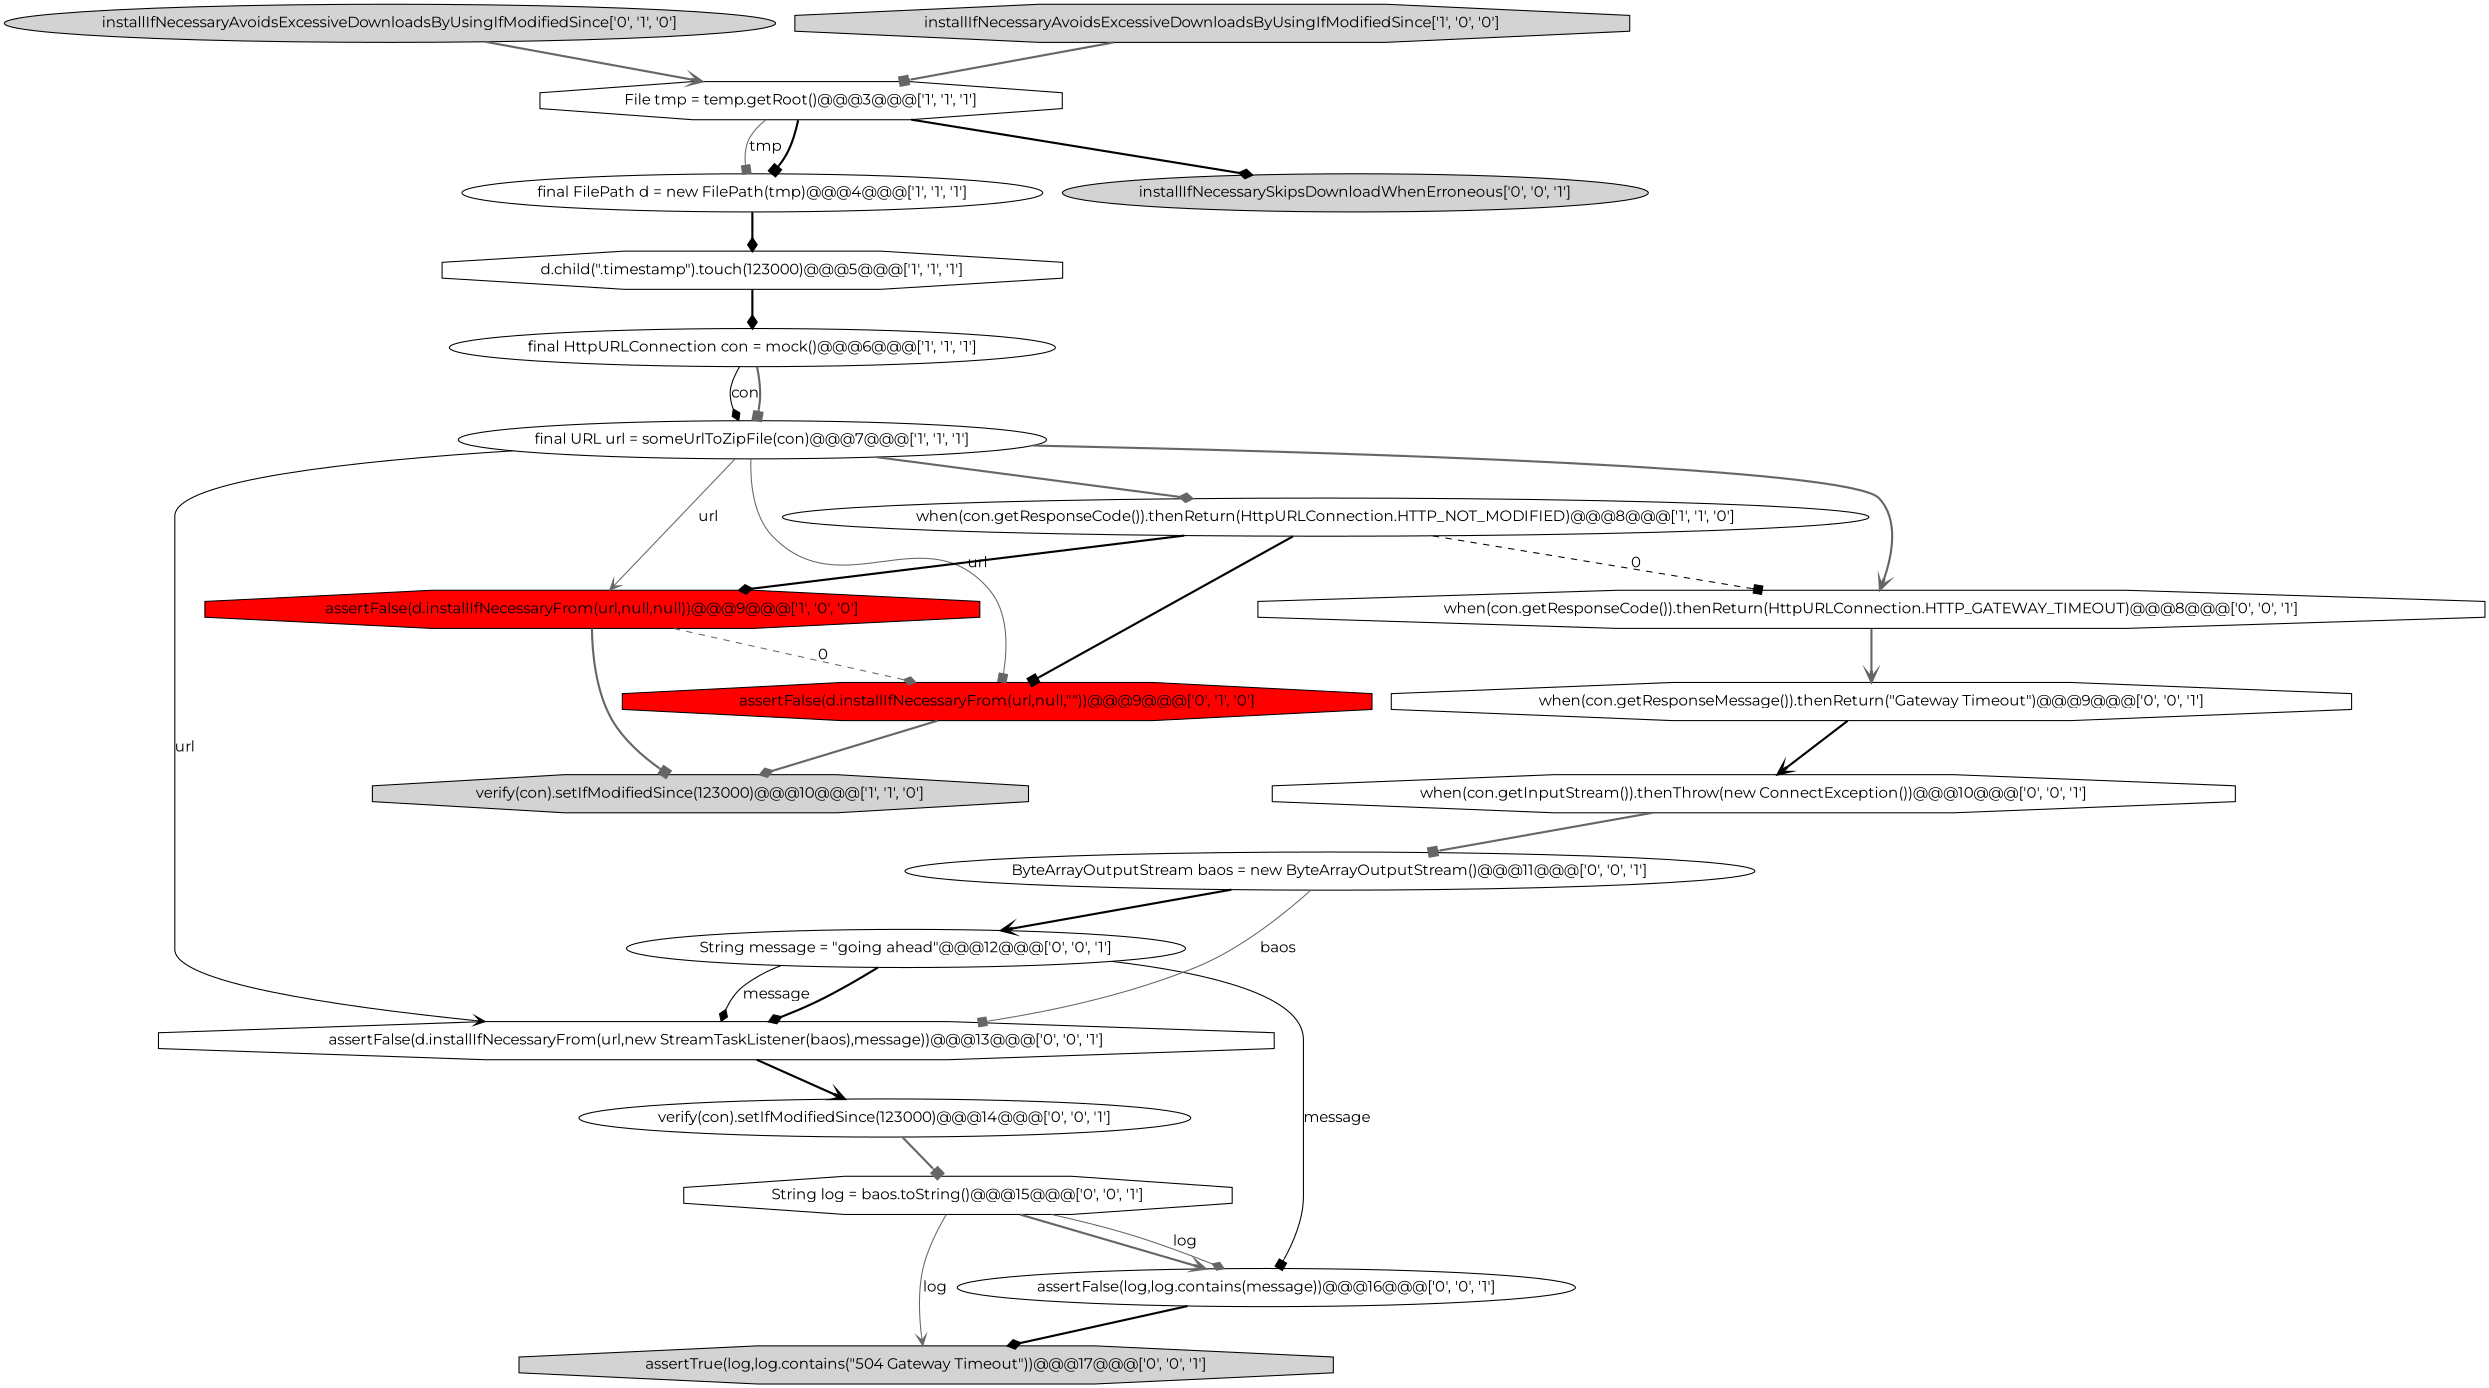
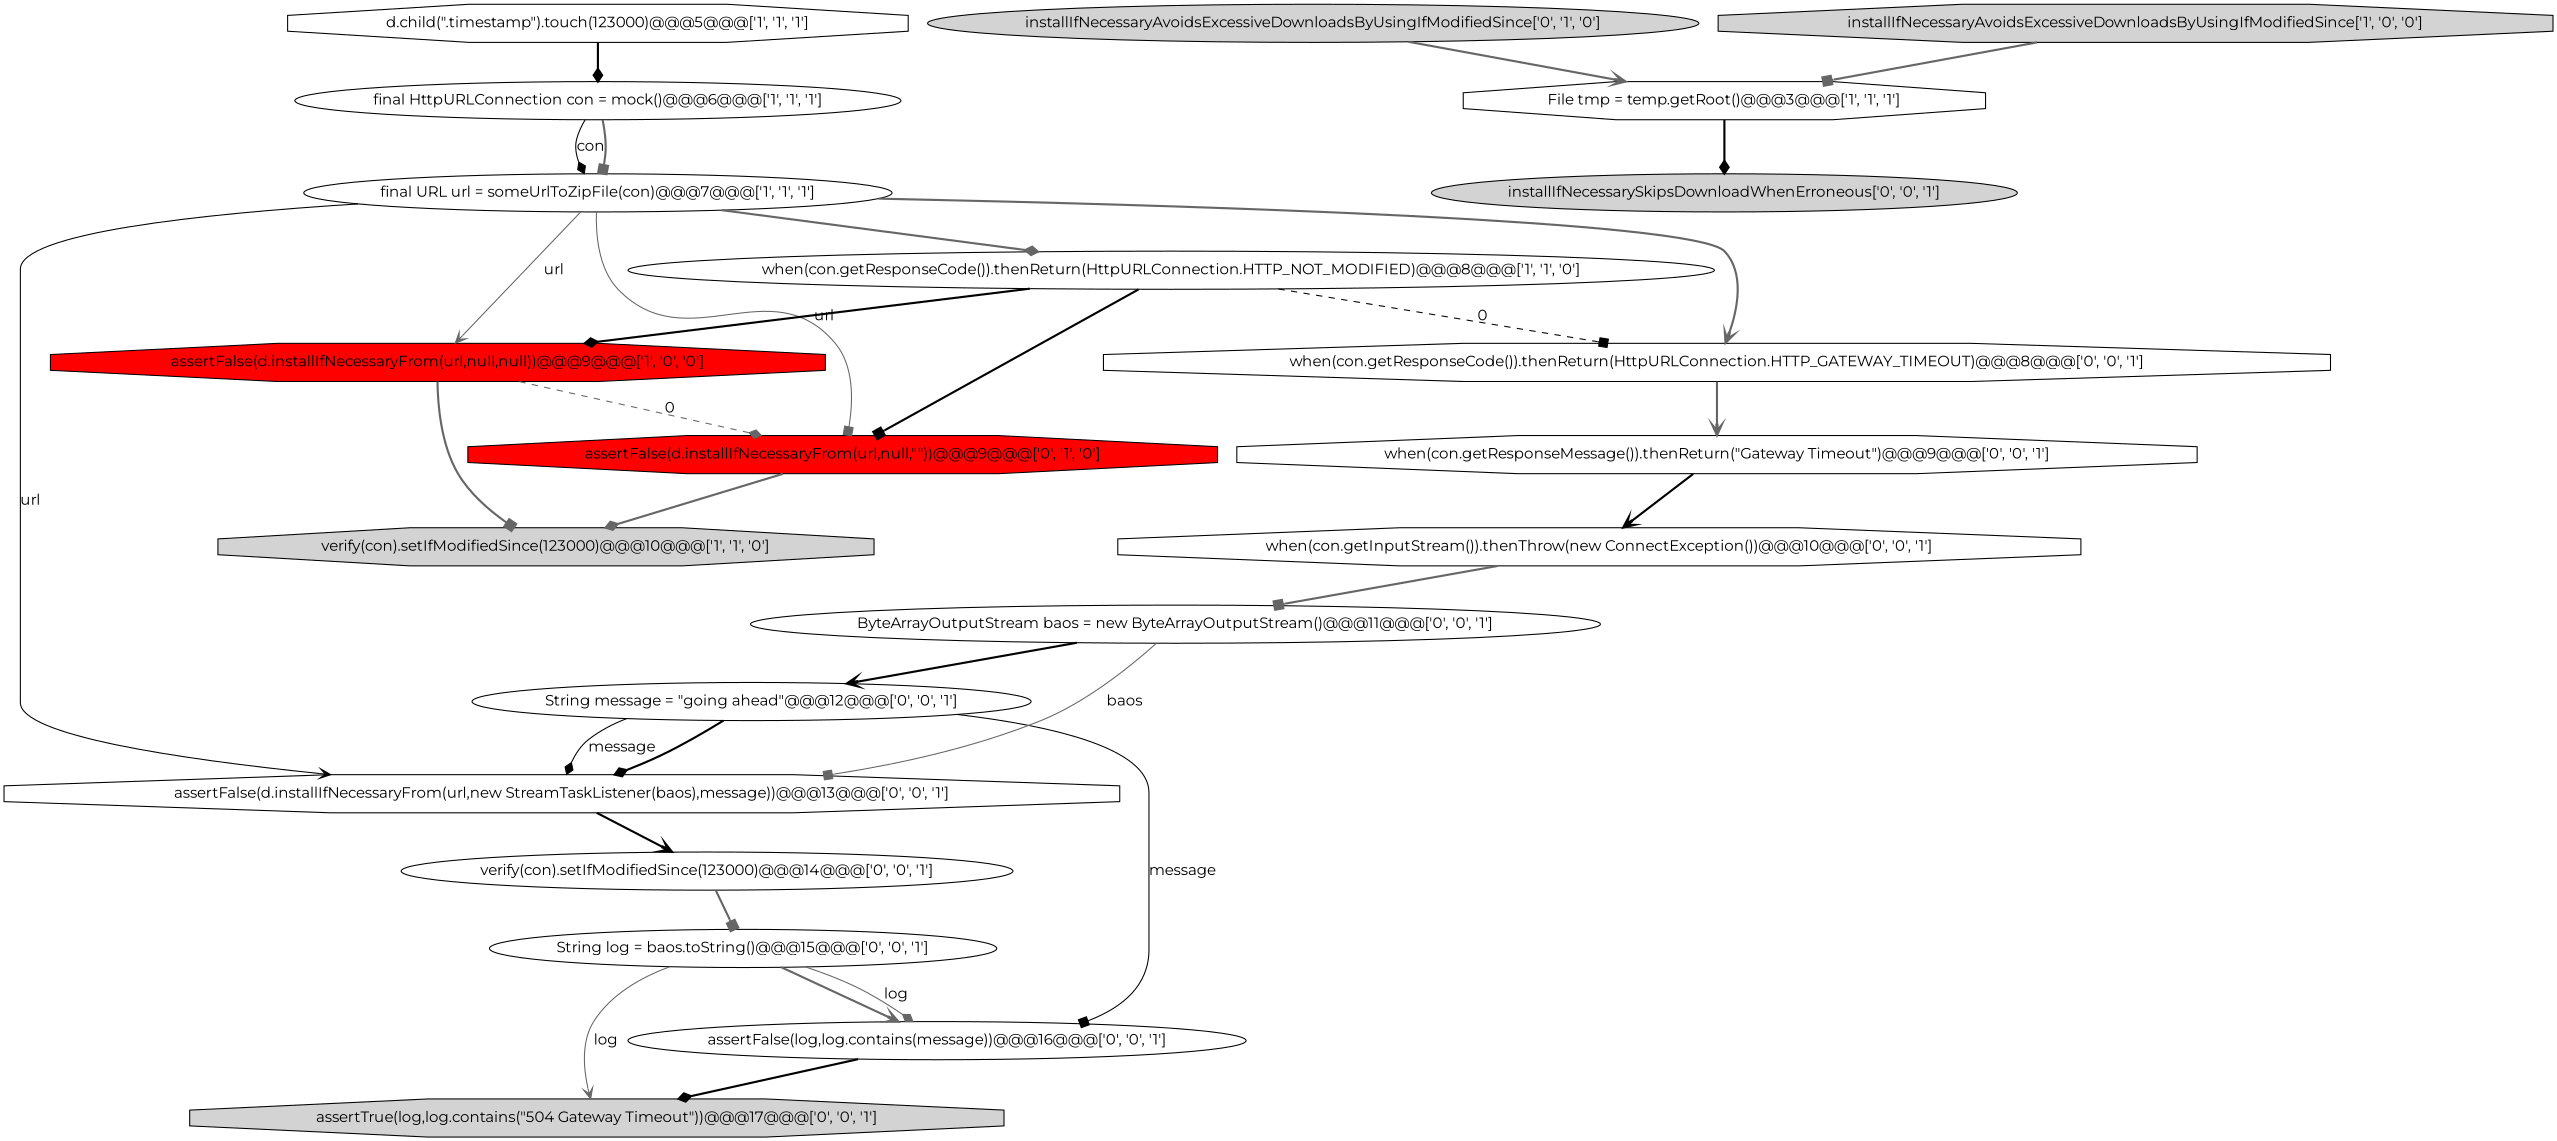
node "final FilePath d = new FilePath(tmp)@@@4@@@['1', '1', '1']": removed
node "String log = baos.toString()@@@15@@@['0', '0', '1']": shape octagon -> ellipse
